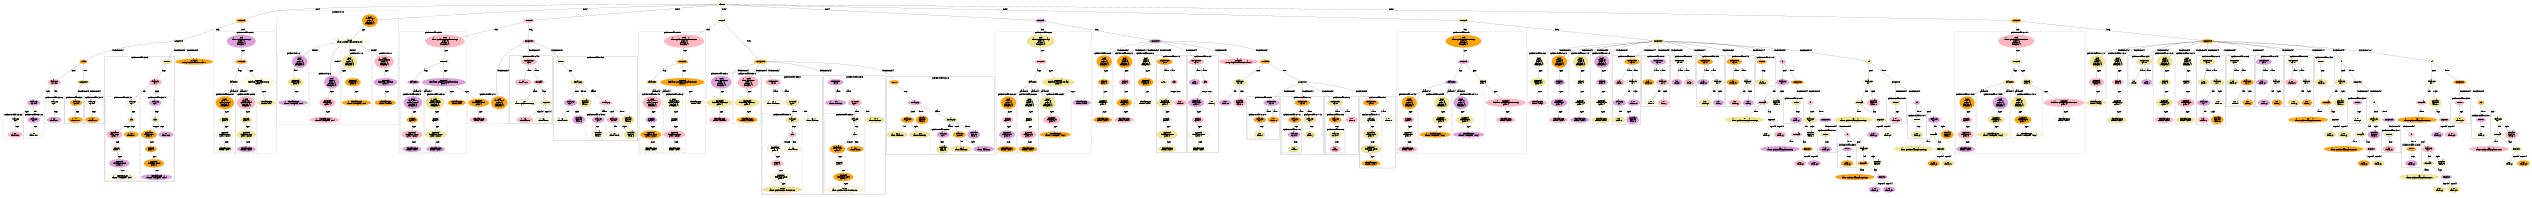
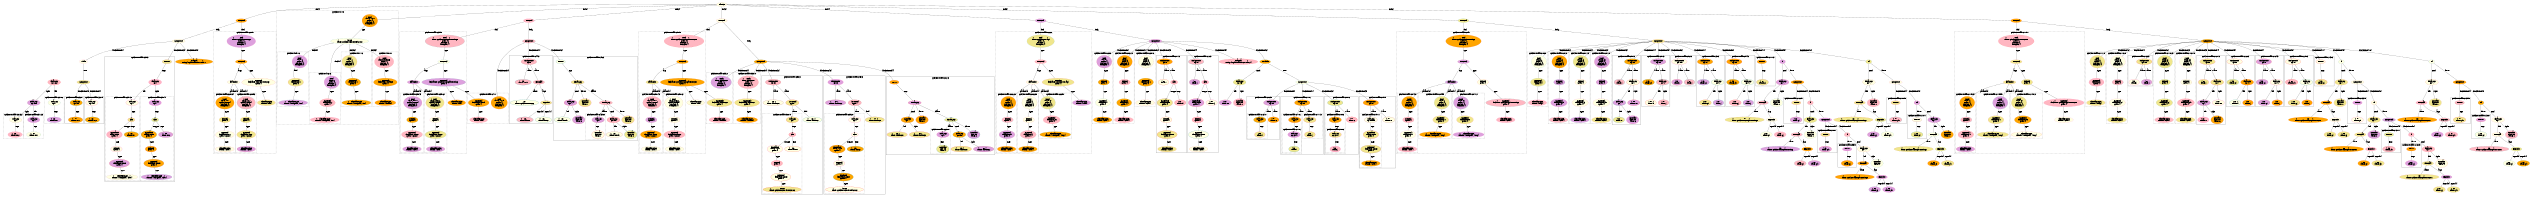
node "While": fillcolor orange -> lightyellow
node "Decl name: i quals: [] storage: [] funcspec: []": fillcolor orange -> plum
edge "Decl name: z quals: [] storage: [] funcspec: []" -- "Decl name: y quals: [] storage: [] funcspec: []": now "Decl name: z quals: [] storage: [] funcspec: []" -- "TypeDecl declname: z quals: []"
edge "While" -- "BinaryOp op: &&": removed, label "cond"
edge "Decl name: c quals: [] storage: [] funcspec: []" -- "TypeDecl declname: c quals: []": removed, label "type"
node "TypeDecl declname: compare_strcmp quals: []": label "TypeDecl declname: compare_strcmp quals: []" -> "TypeDecl declname: quicksort_strcmp quals: []"
node "TypeDecl declname: distance quals: []": fillcolor plum -> orange
node "TypeDecl declname: quicksort_swapi quals: []": label "TypeDecl declname: quicksort_swapi quals: []" -> "ExprList declname: quicksort_swapi quals: []"
edge "Decl name: distance2 quals: [] storage: [] funcspec: []" -- "TypeDecl declname: distance2 quals: []": now "TypeDecl declname: quicksort_compare_vectors quals: []" -- "TypeDecl declname: distance2 quals: []"
node "BinaryOp op: >": label "BinaryOp op: >" -> "Constant op: >"
